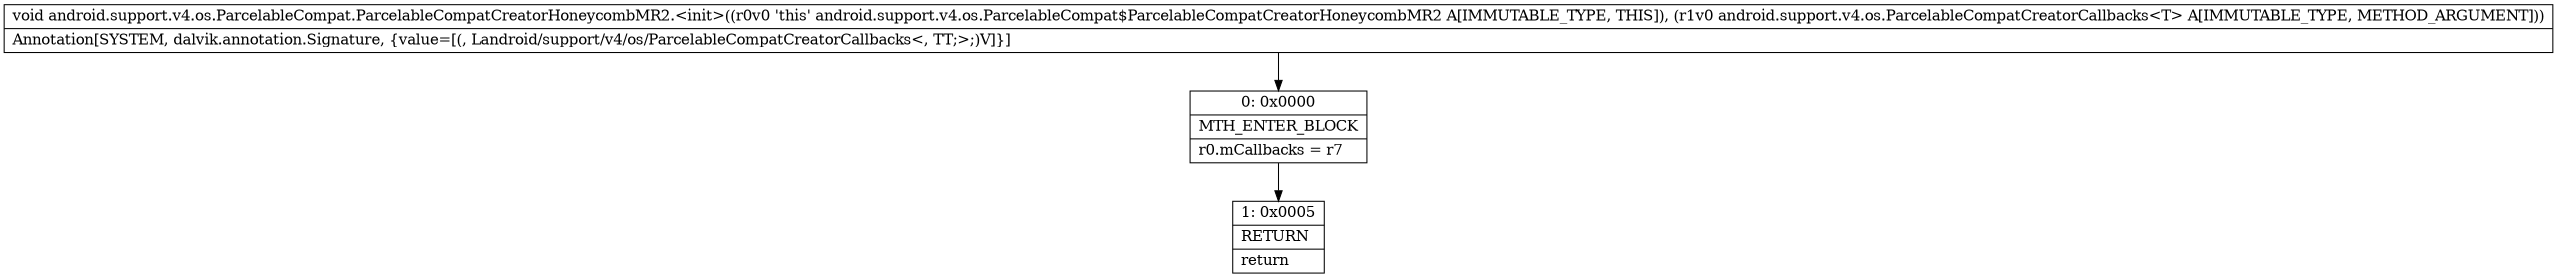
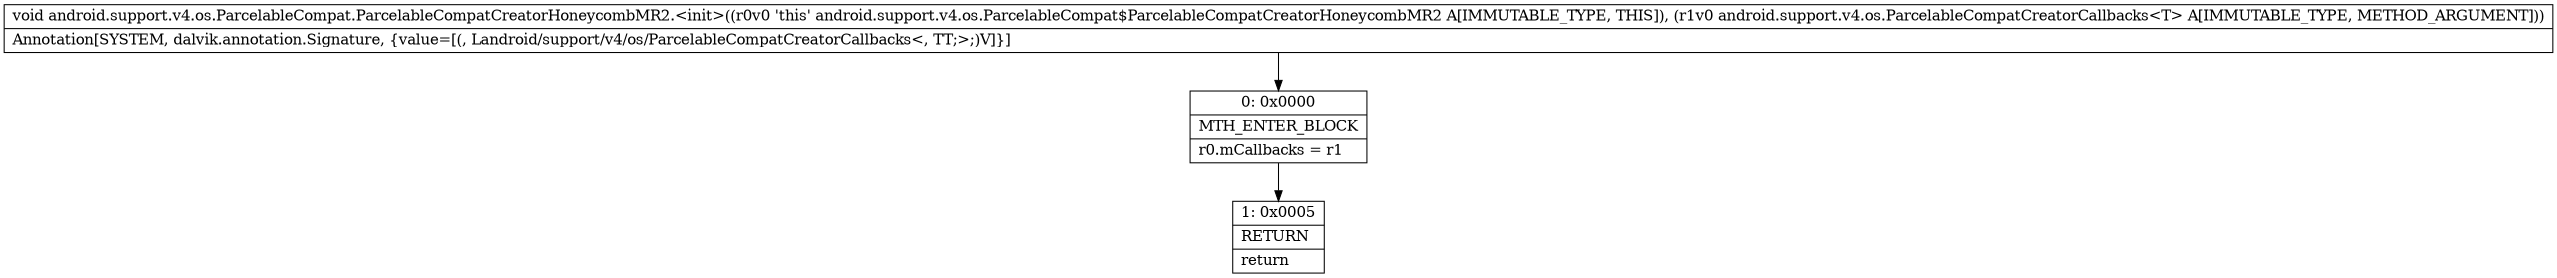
node "0: 0x0000": text "r0.mCallbacks = r7" -> "r0.mCallbacks = r1"
